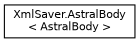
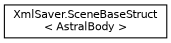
node "XmlSaver.AstralBody < AstralBody >": label "XmlSaver.AstralBody < AstralBody >" -> "XmlSaver.SceneBaseStruct < AstralBody >"
